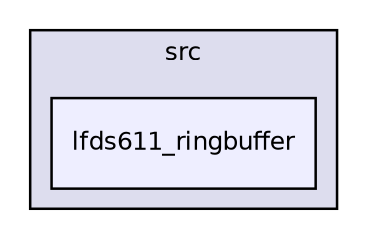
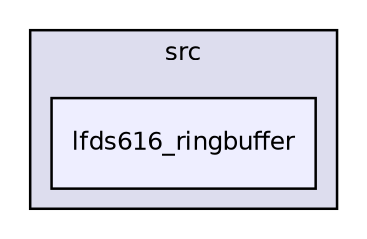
node "lfds611_ringbuffer": label "lfds611_ringbuffer" -> "lfds616_ringbuffer"
